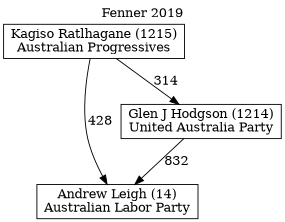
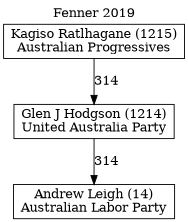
edge "Kagiso Ratlhagane (1215) Australian Progressives" -> "Andrew Leigh (14) Australian Labor Party": removed, label "428"
edge "Glen J Hodgson (1214) United Australia Party" -> "Andrew Leigh (14) Australian Labor Party": label "832" -> "314"
